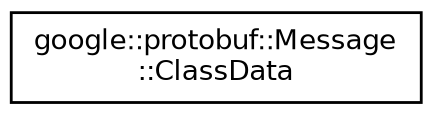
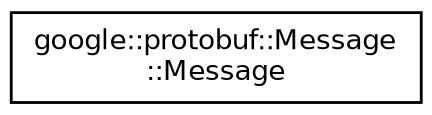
node "google::protobuf::Message ::ClassData": label "google::protobuf::Message ::ClassData" -> "google::protobuf::Message ::Message"
